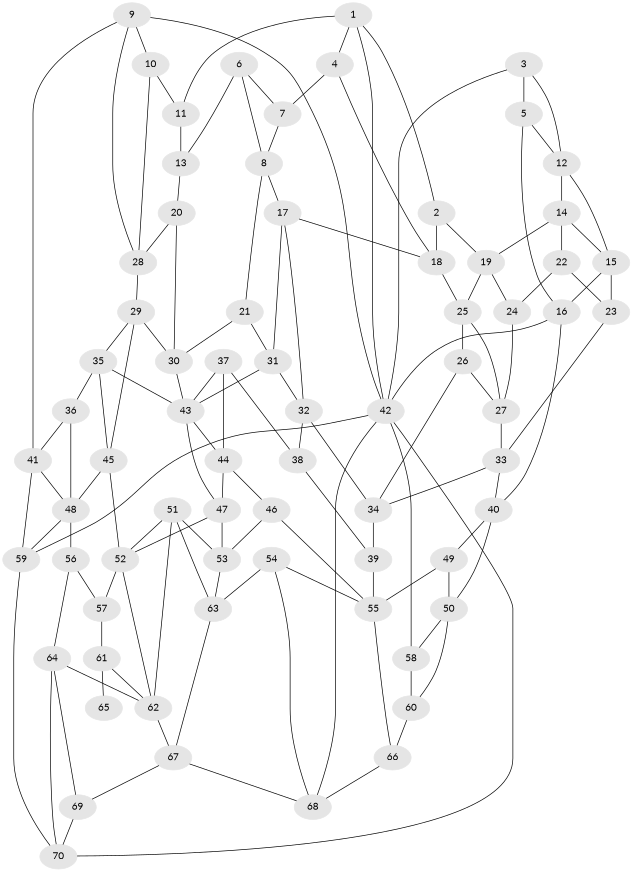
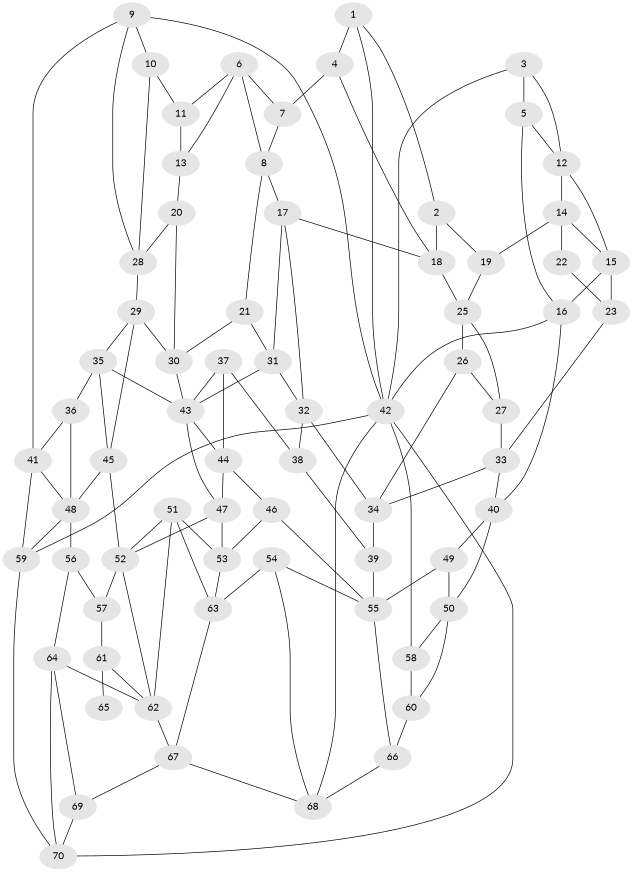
edge "1" -- "11": now "6" -- "11"
node "24": removed
